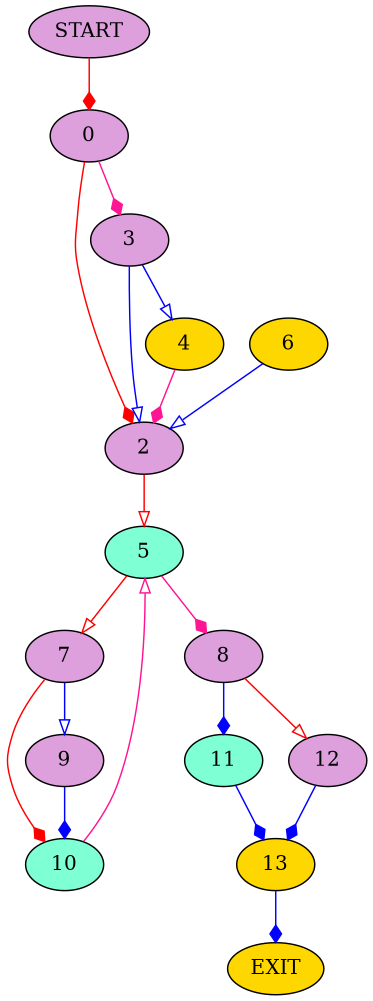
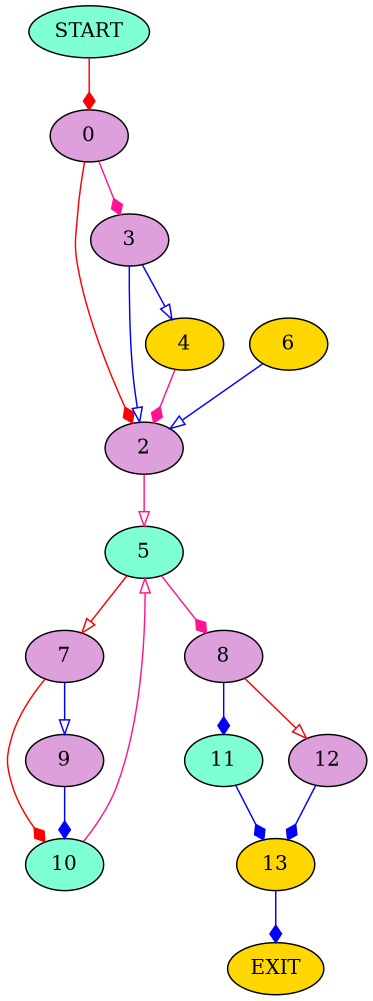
node "START": fillcolor plum -> aquamarine
edge "2" -> "5": color red -> deeppink
